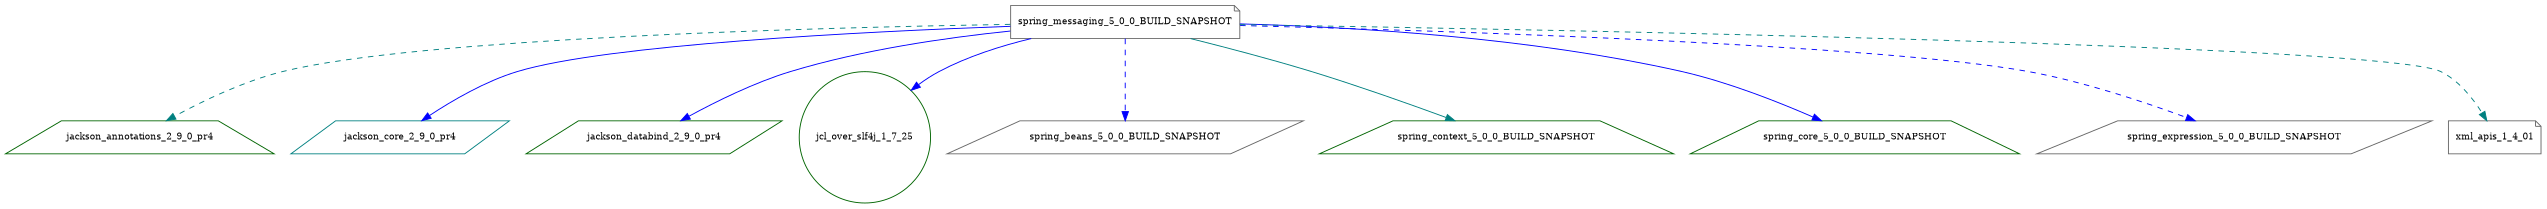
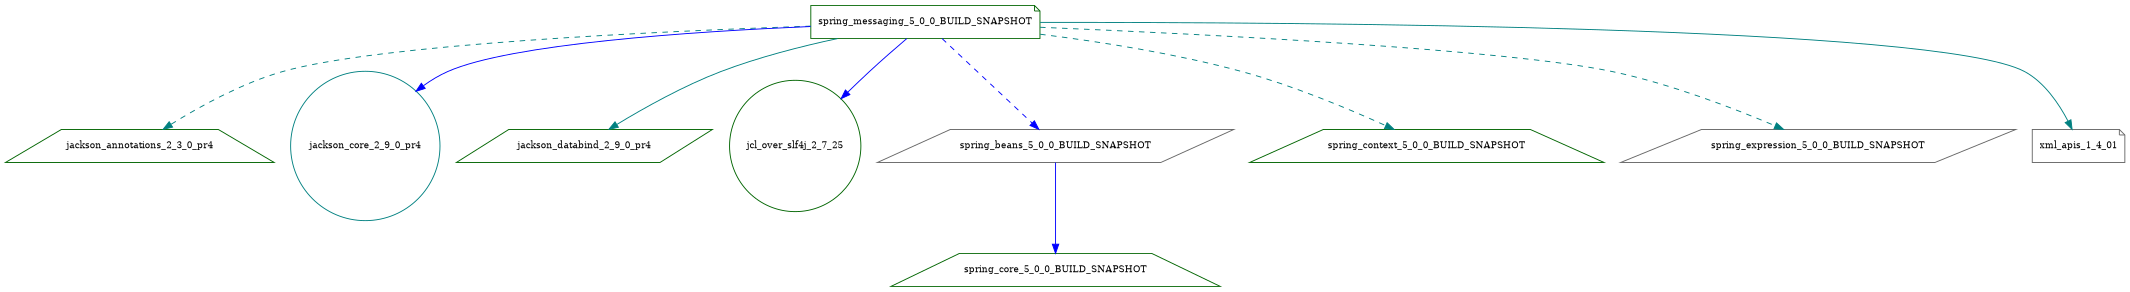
node "spring_messaging_5_0_0_BUILD_SNAPSHOT": color gray40 -> darkgreen
edge "spring_messaging_5_0_0_BUILD_SNAPSHOT" -> "xml_apis_1_4_01": style dashed -> solid
edge "spring_messaging_5_0_0_BUILD_SNAPSHOT" -> "spring_expression_5_0_0_BUILD_SNAPSHOT": color blue -> teal
edge "spring_messaging_5_0_0_BUILD_SNAPSHOT" -> "spring_core_5_0_0_BUILD_SNAPSHOT": now "spring_beans_5_0_0_BUILD_SNAPSHOT" -> "spring_core_5_0_0_BUILD_SNAPSHOT"
edge "spring_messaging_5_0_0_BUILD_SNAPSHOT" -> "jackson_databind_2_9_0_pr4": color blue -> teal
edge "spring_messaging_5_0_0_BUILD_SNAPSHOT" -> "spring_context_5_0_0_BUILD_SNAPSHOT": style solid -> dashed
node "jackson_annotations_2_9_0_pr4": label "jackson_annotations_2_9_0_pr4" -> "jackson_annotations_2_3_0_pr4"
node "jackson_core_2_9_0_pr4": shape parallelogram -> circle
node "jcl_over_slf4j_1_7_25": label "jcl_over_slf4j_1_7_25" -> "jcl_over_slf4j_2_7_25"
